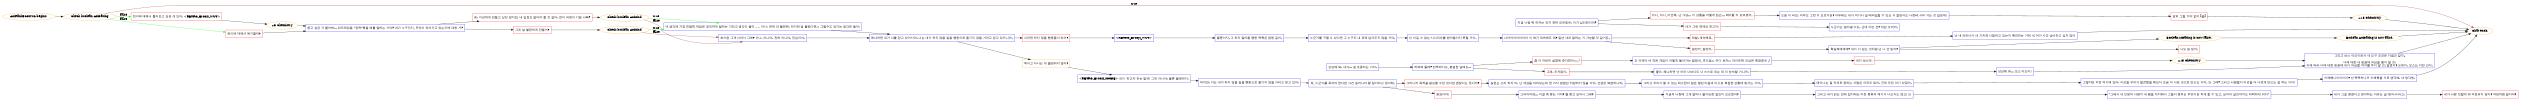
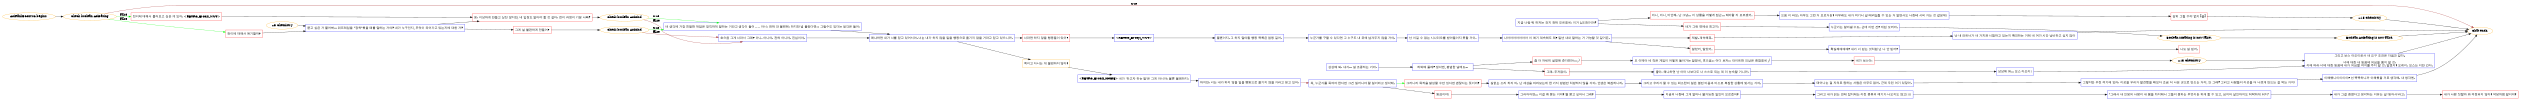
edge "전이에 대해서 물어보고 싶은 게 있어. <RETRO_EMOJI_WUT>" -> "+5 Chemistry": now "전이에 대해서 물어보고 싶은 게 있어. <RETRO_EMOJI_WUT>" -> "응. 이상하게 만들고 싶진 않지만, 네 입장도 알아야 할 것 같아. 전이 과정이 기분 나빠?"
edge "확실해애애애? 내가 너 믿는 것처럼 넌 나 안 믿어?" -> "Boolean IsDating is now false.": now "누군가는 알아낼 수도. 근데 이번 건? 게임 오버야." -> "Boolean IsDating is now false."
node "허락해 줄래? 전투에서도, 평범한 날에도...": label "허락해 줄래? 전투에서도, 평범한 날에도..." -> "허락해 줄래? 생각엔, 평범한 날에도..."
edge "즉, 누군가를 죽여야 한다면 그건 일어나야 할 일이라고 생각해." -> "그러니까 목적을 달성할 수만 있다면 괜찮다는 뜻이야?": color black -> green
